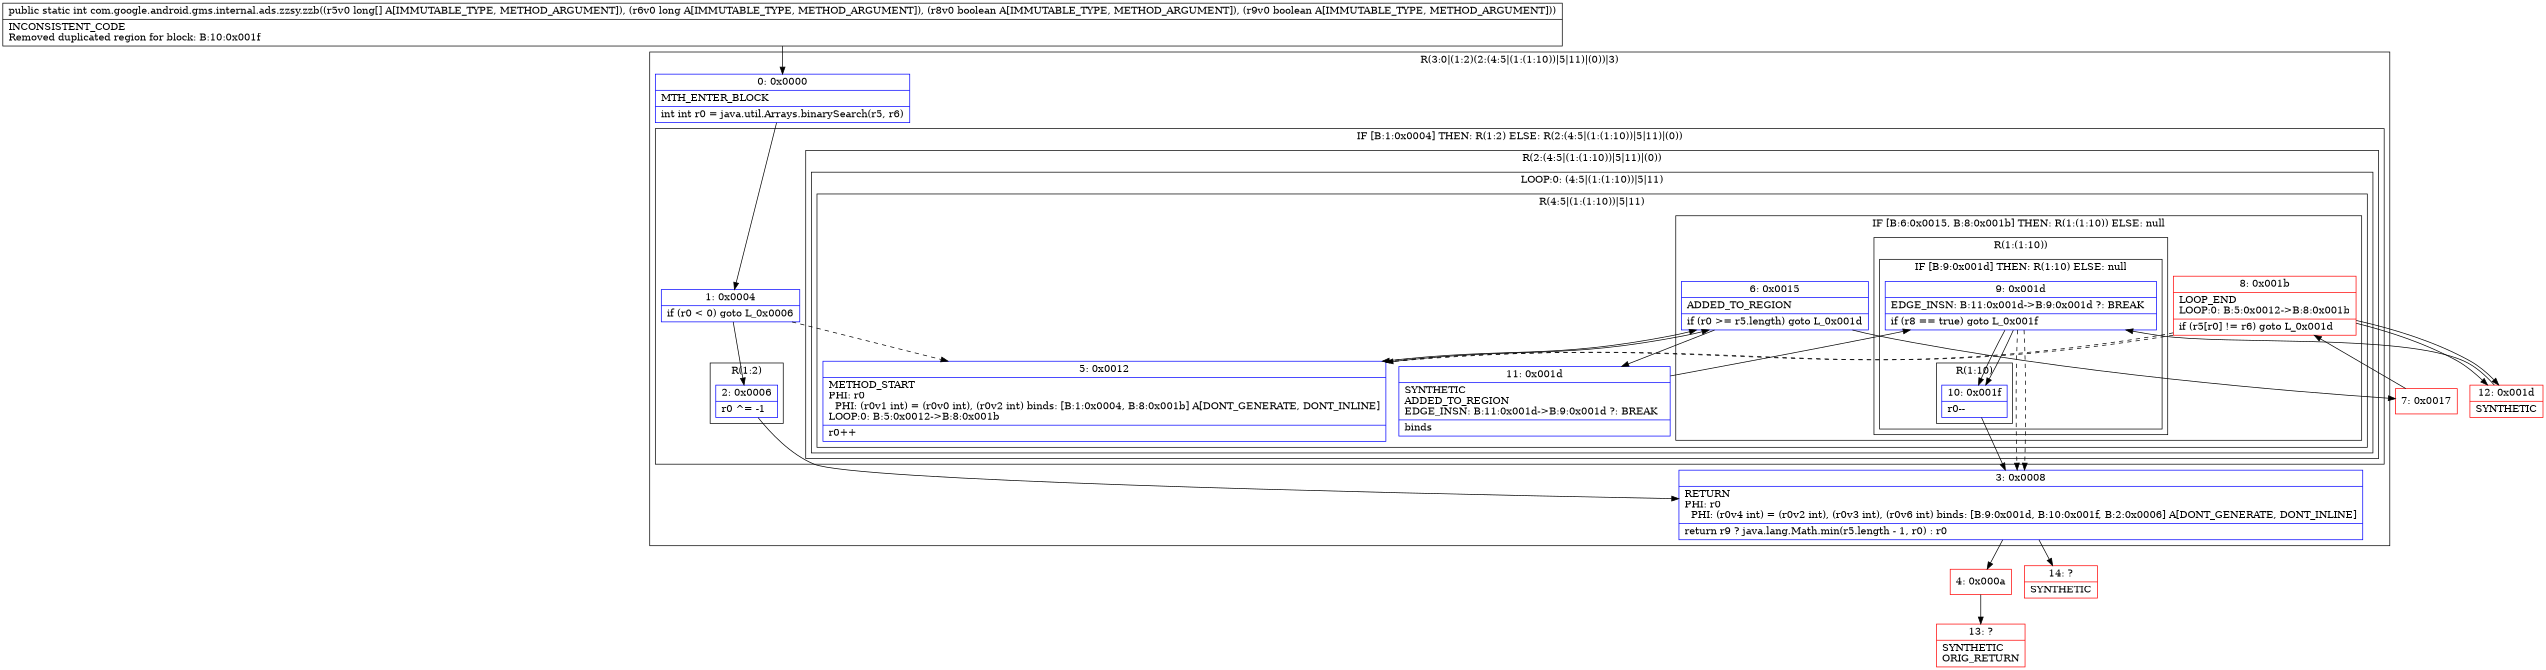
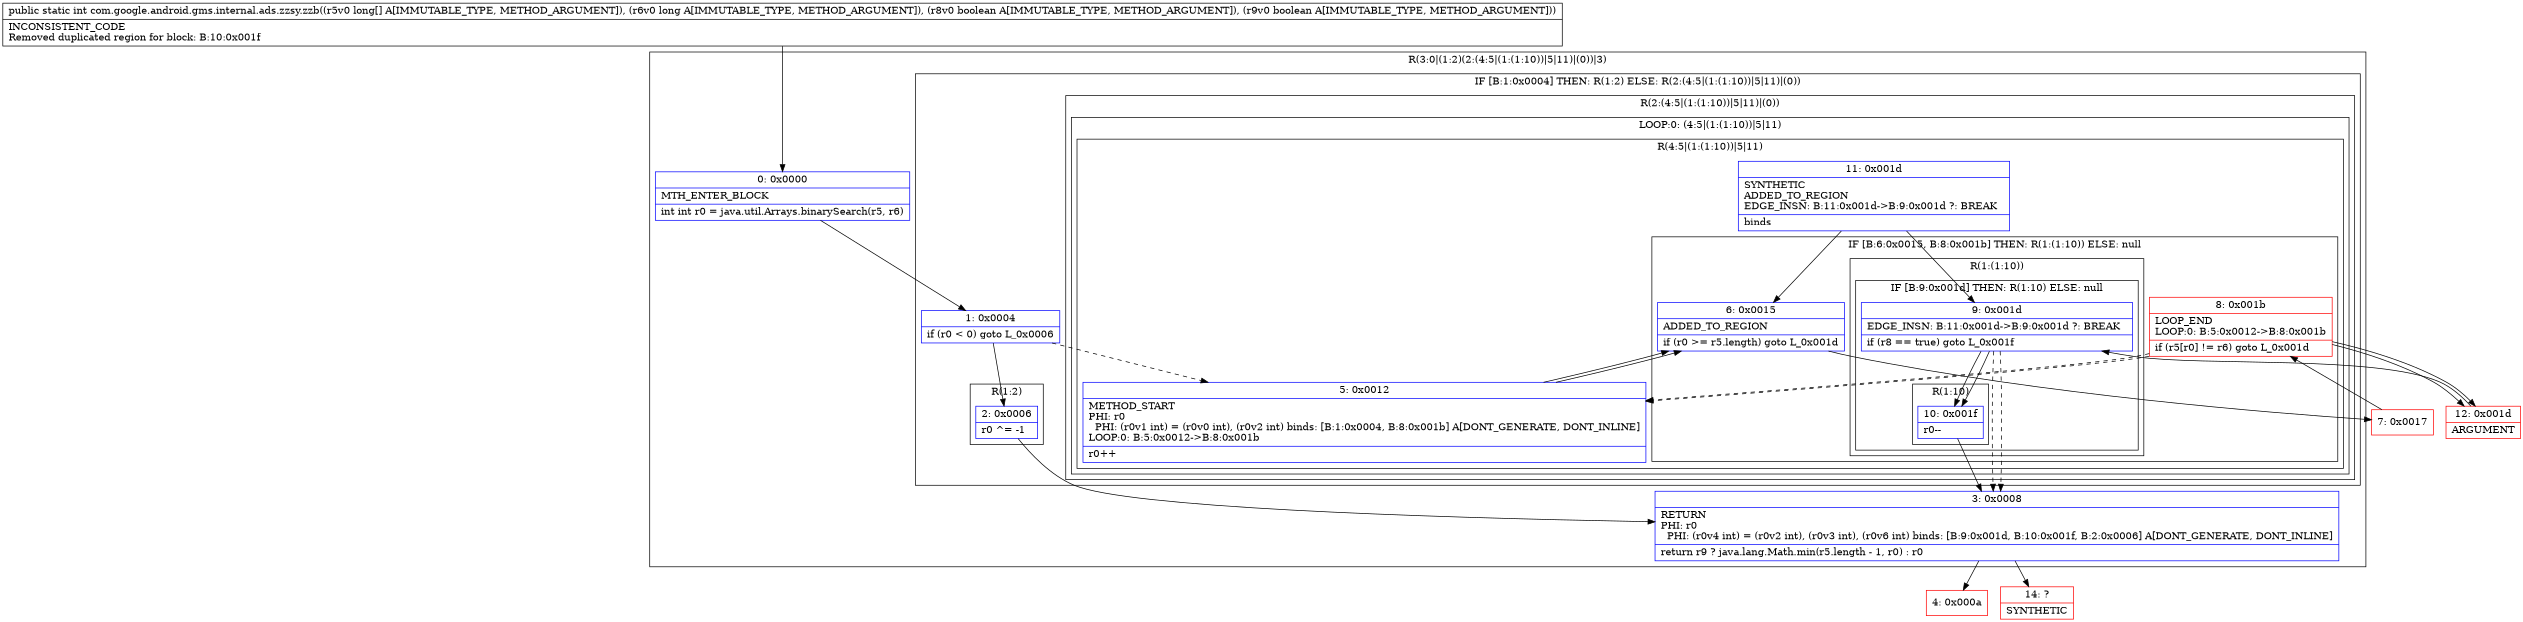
edge "6: 0x0015" -> "11: 0x001d": reversed
node "12: 0x001d": text "SYNTHETIC" -> "ARGUMENT"
node "13: ?": removed
